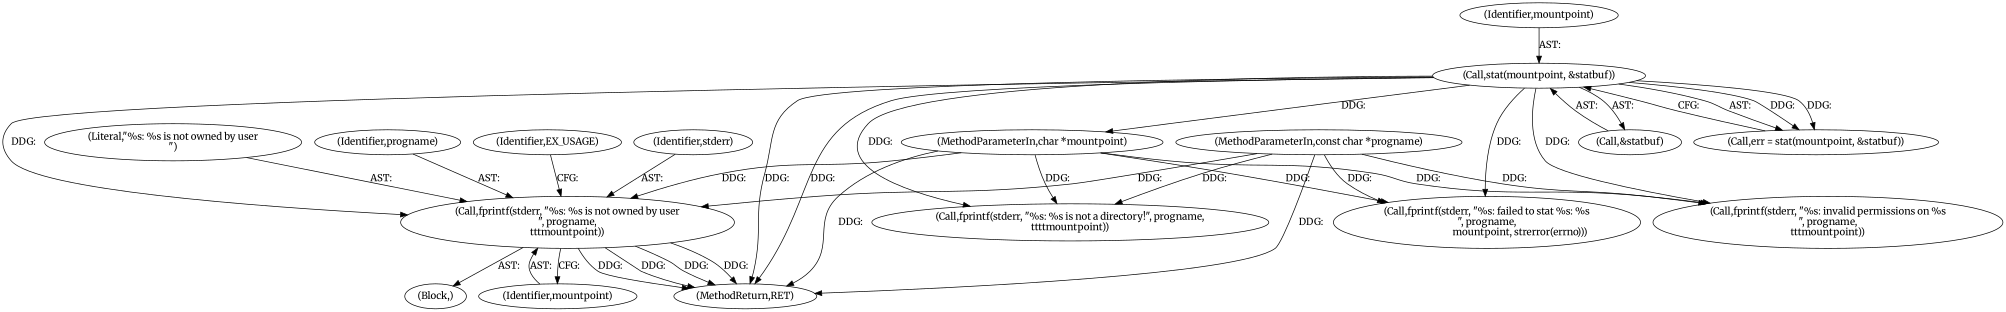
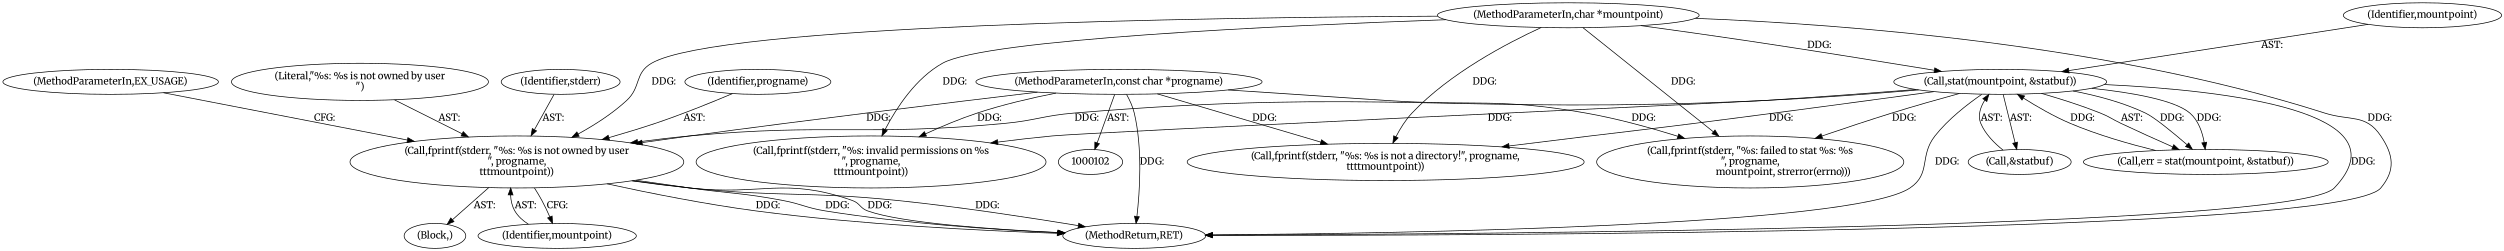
edge "(Call,err = stat(mountpoint, &statbuf))" -> "(Call,stat(mountpoint, &statbuf))": label "CFG: " -> "DDG: "
edge "(Call,stat(mountpoint, &statbuf))" -> "(MethodParameterIn,char *mountpoint)": reversed
node "(Identifier,EX_USAGE)": label "(Identifier,EX_USAGE)" -> "(MethodParameterIn,EX_USAGE)"
node "1000102": added
